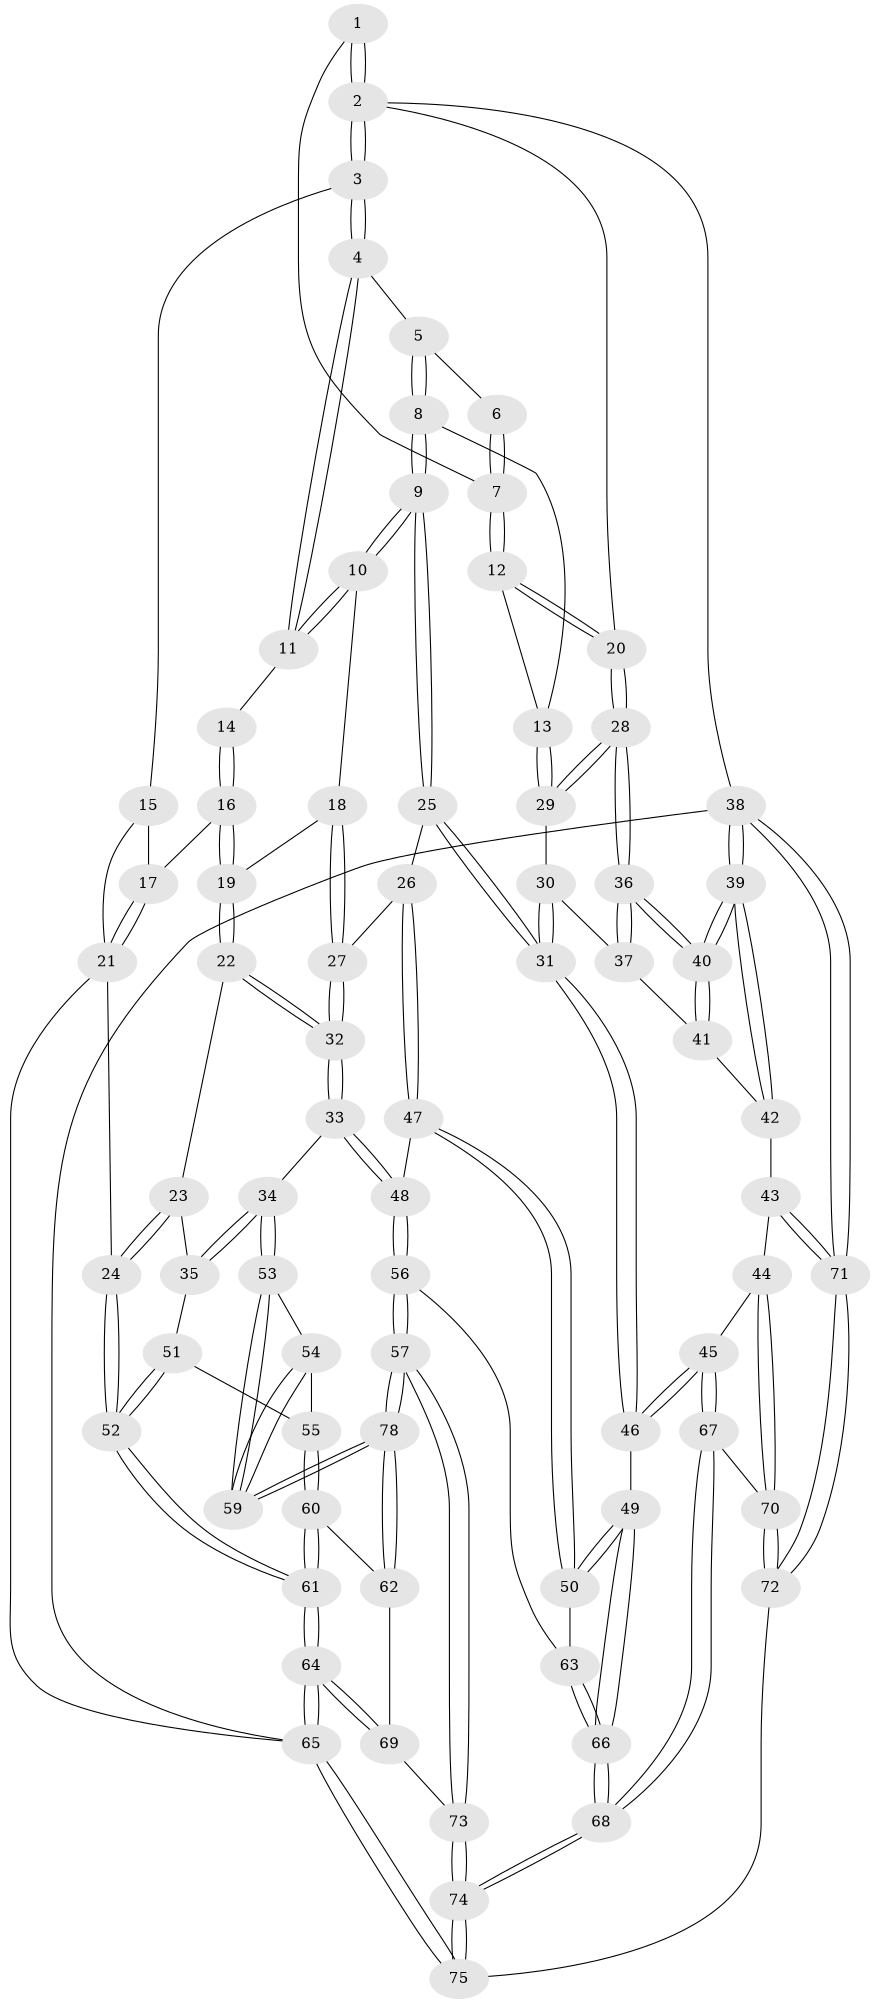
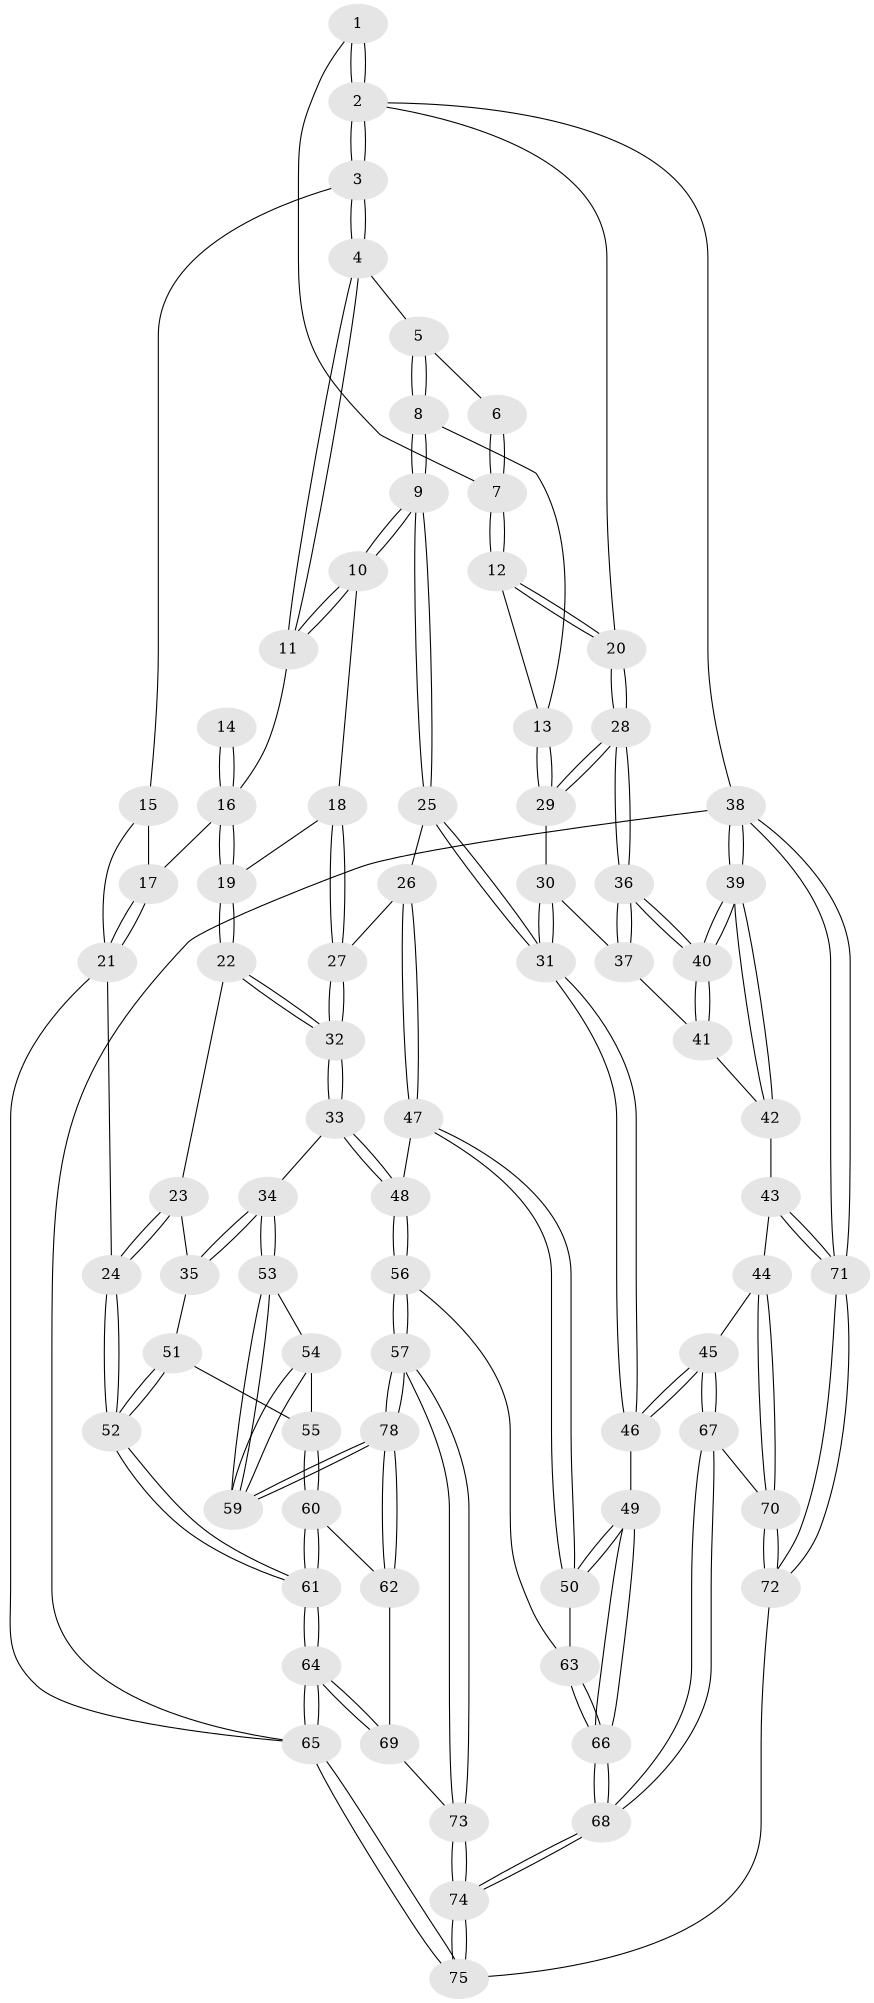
edge "11" -- "14": now "11" -- "16"
